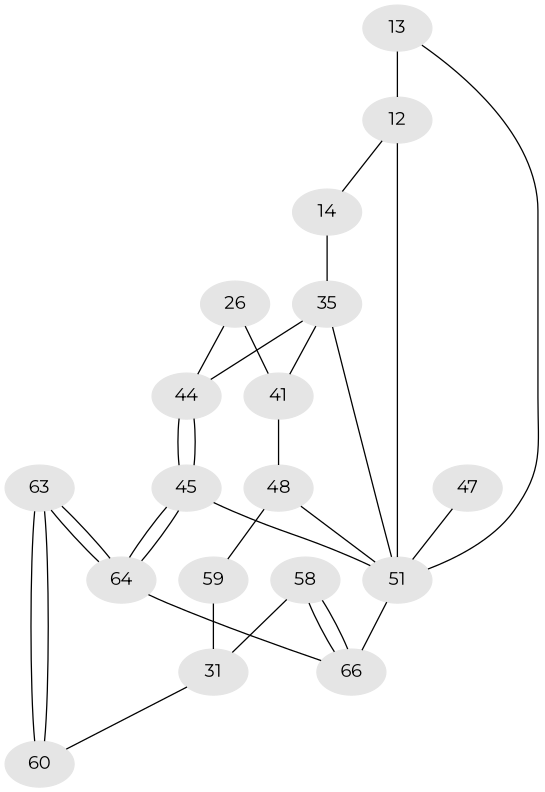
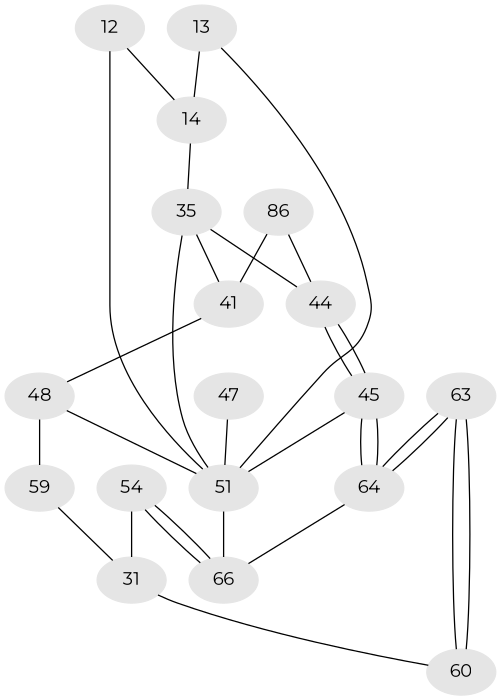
edge "13" -- "12": now "13" -- "14"
node "26": label "26" -> "86"
node "58": label "58" -> "54"
